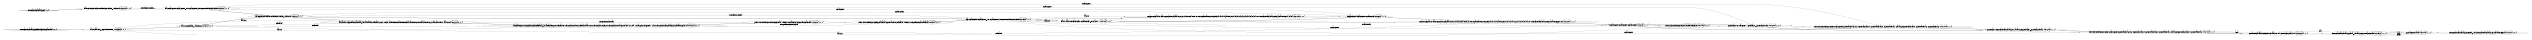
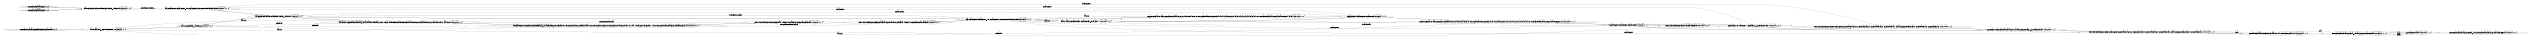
node "testCompactWithGranularitySpec['1', '0', '0']": added
